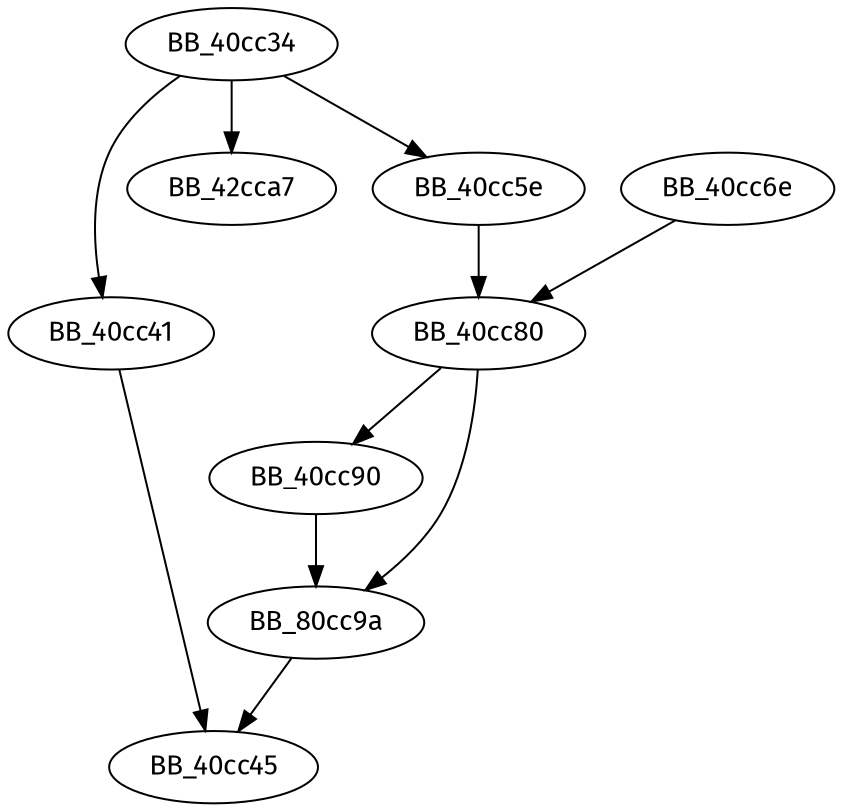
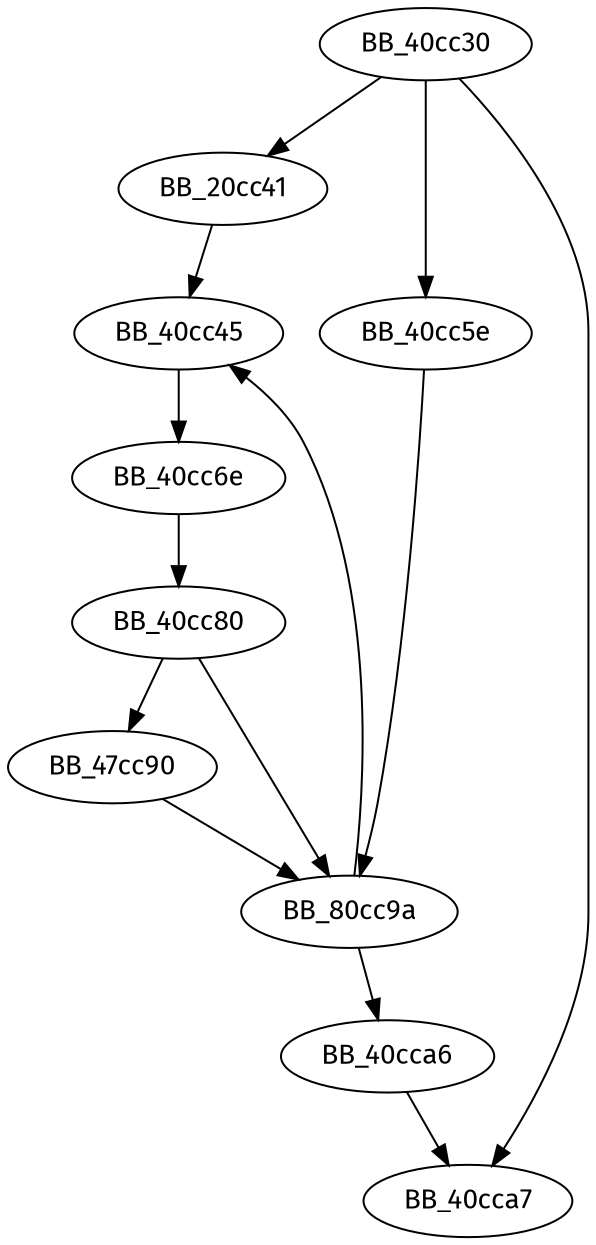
node "BB_40cc34": label "BB_40cc34" -> "BB_40cc30"
node "BB_42cca7": label "BB_42cca7" -> "BB_40cca7"
edge "BB_40cc5e" -> "BB_40cc80": now "BB_40cc5e" -> "BB_80cc9a"
node "BB_40cc41": label "BB_40cc41" -> "BB_20cc41"
edge "BB_40cc45" -> "BB_40cc6e": added
node "BB_40cc90": label "BB_40cc90" -> "BB_47cc90"
node "BB_40cca6": added
